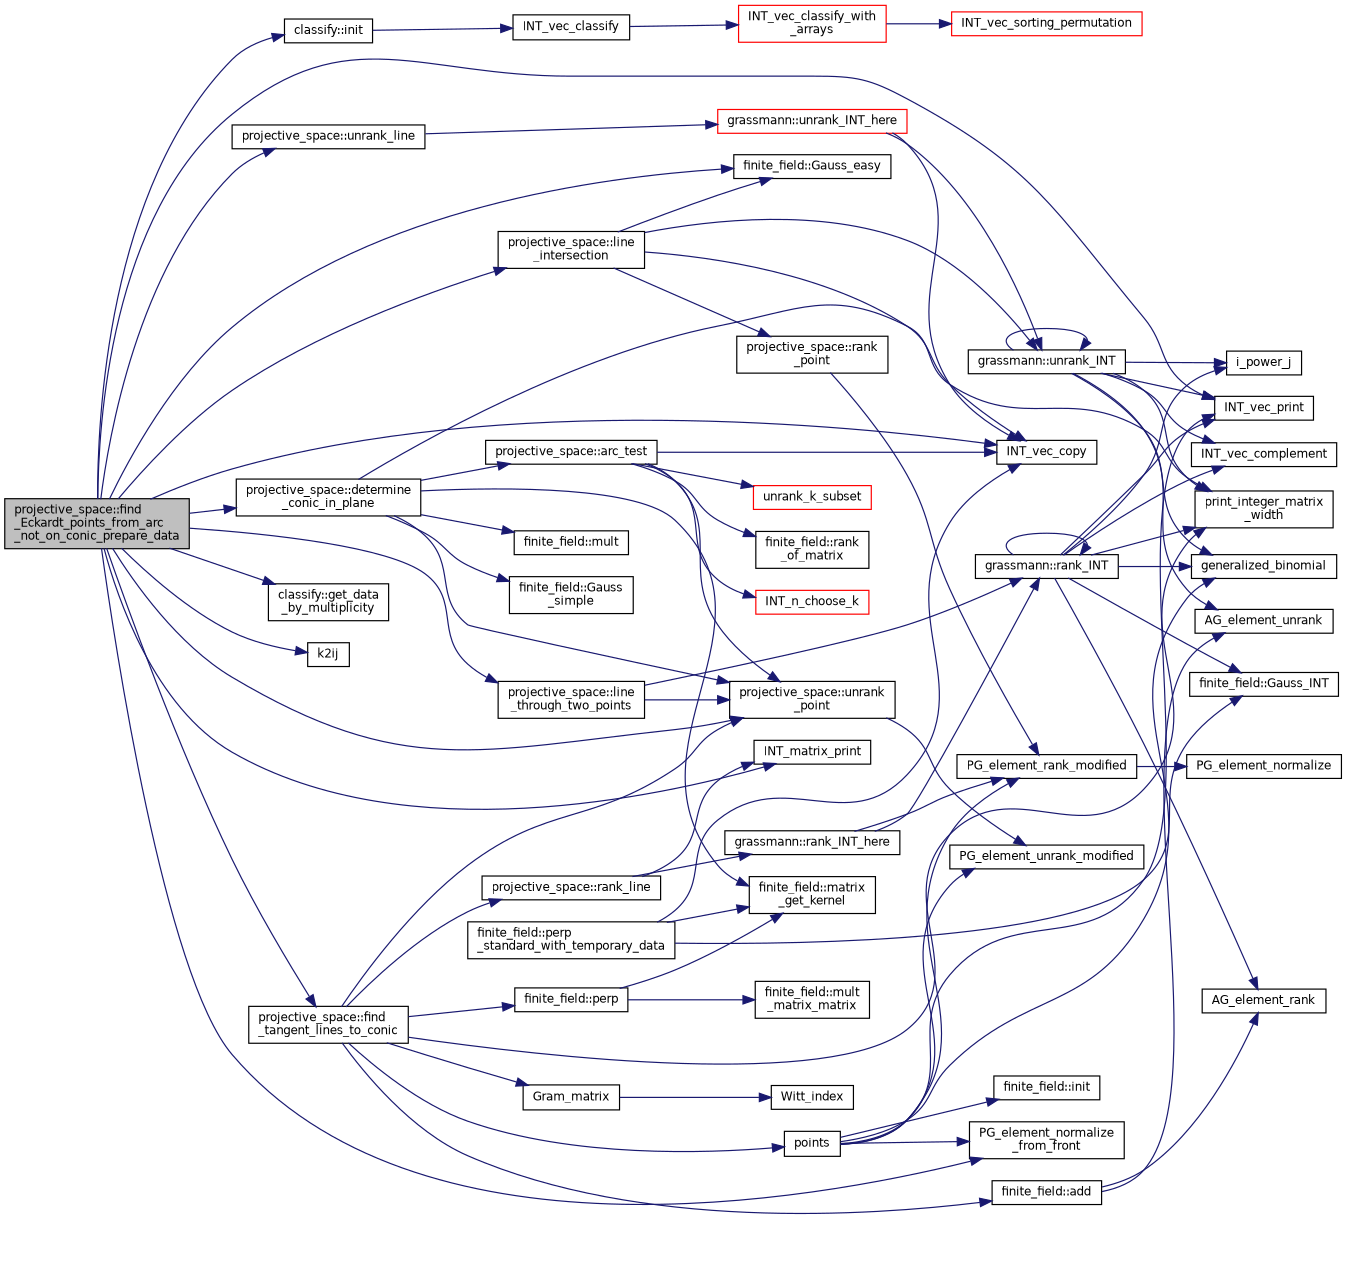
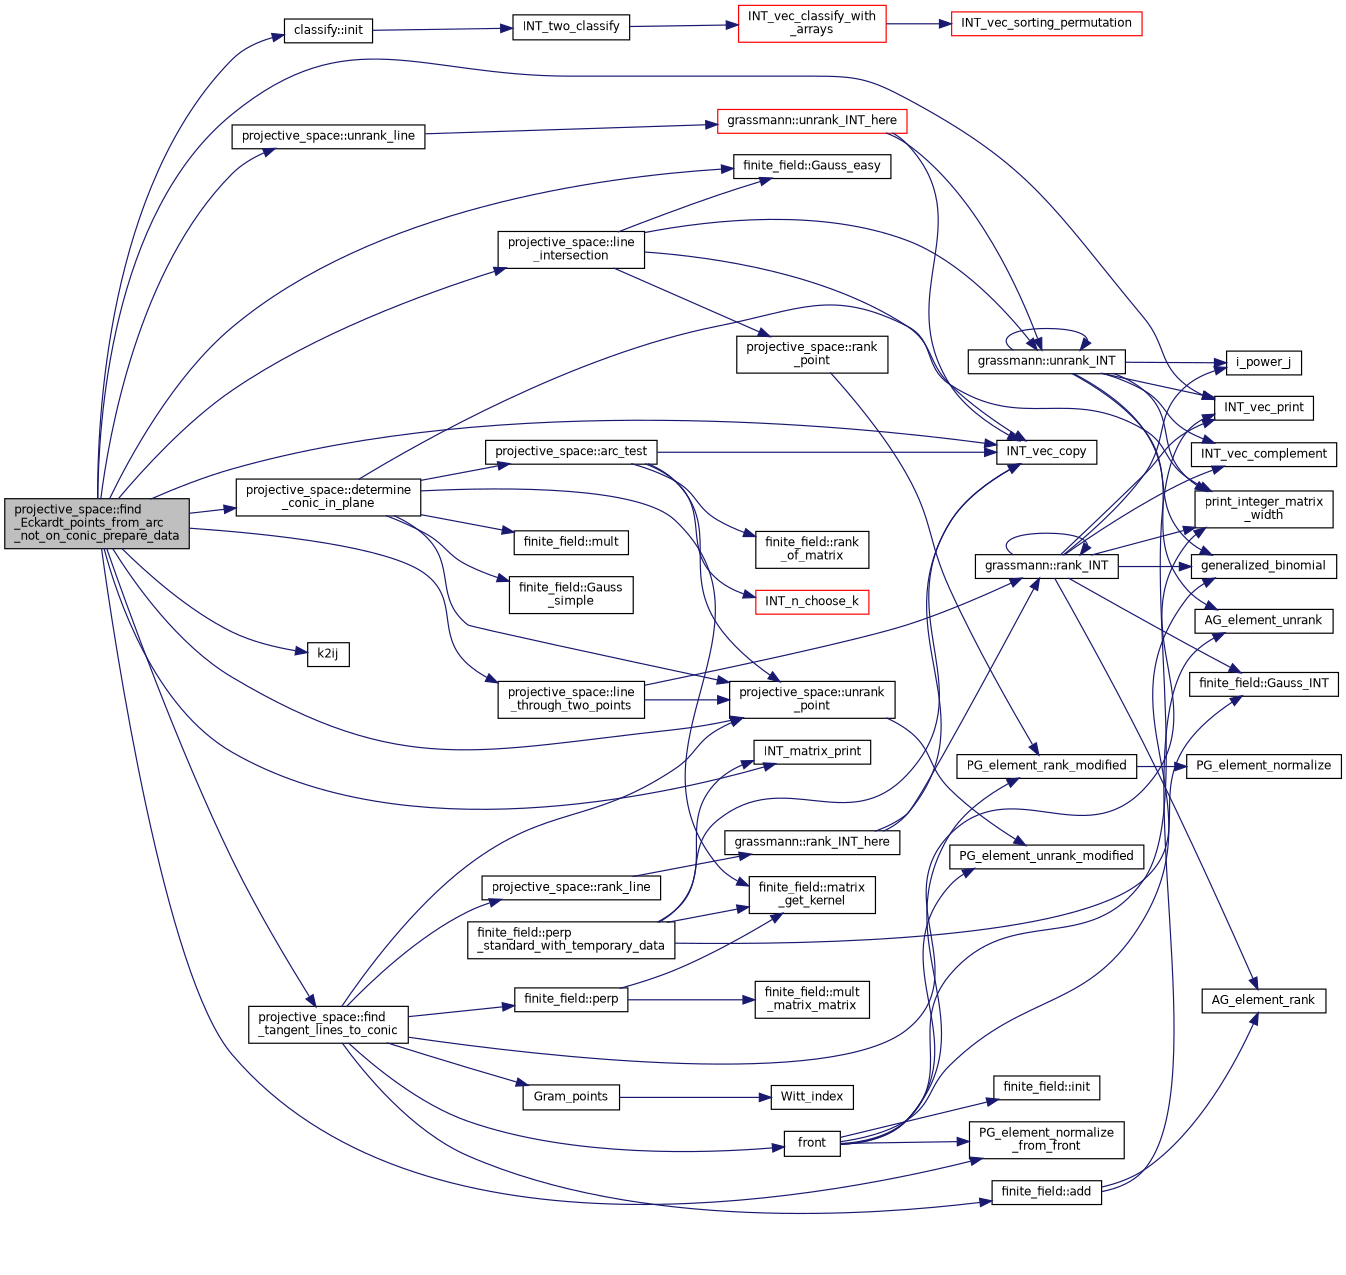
node "INT_vec_classify": label "INT_vec_classify" -> "INT_two_classify"
node "unrank_k_subset": removed
node "classify::get_data _by_multiplicity": removed
edge "grassmann::rank_INT_here" -> "PG_element_rank_modified": now "grassmann::rank_INT_here" -> "INT_vec_copy"
edge "projective_space::rank_line" -> "INT_matrix_print": now "finite_field::perp _standard_with_temporary_data" -> "INT_matrix_print"
node "Gram_matrix": label "Gram_matrix" -> "Gram_points"
node "points": label "points" -> "front"
